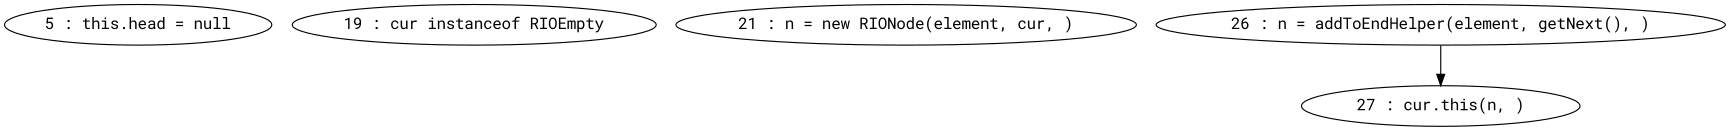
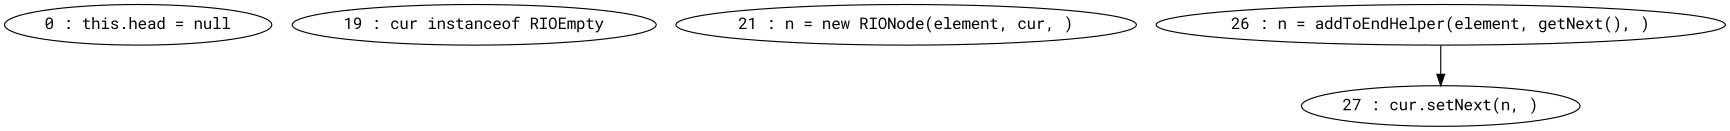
node "5 : this.head = null": label "5 : this.head = null" -> "0 : this.head = null"
node "27 : cur.this(n, )": label "27 : cur.this(n, )" -> "27 : cur.setNext(n, )"
